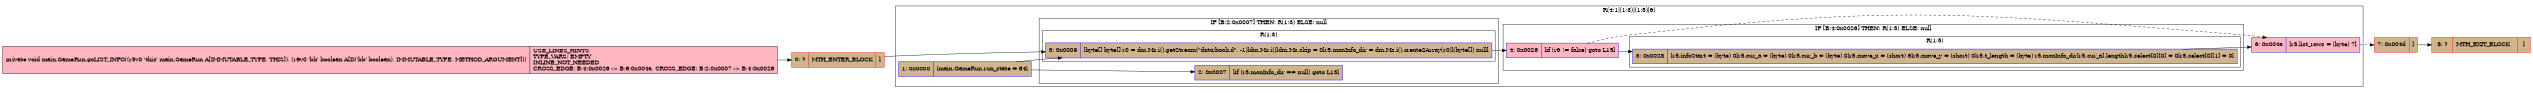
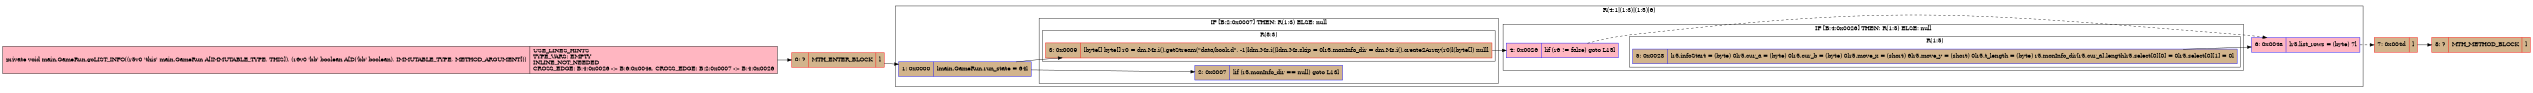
cluster "R(1:3)": label "R(1:3)" -> "R(8:3)"
node "8: ?": text "MTH_EXIT_BLOCK" -> "MTH_METHOD_BLOCK"
node "3: 0x0009": color blue -> red
edge "4: 0x0026" -> "5: 0x0028": removed
edge "0: ?" -> "3: 0x0009": now "0: ?" -> "1: 0x0000"
